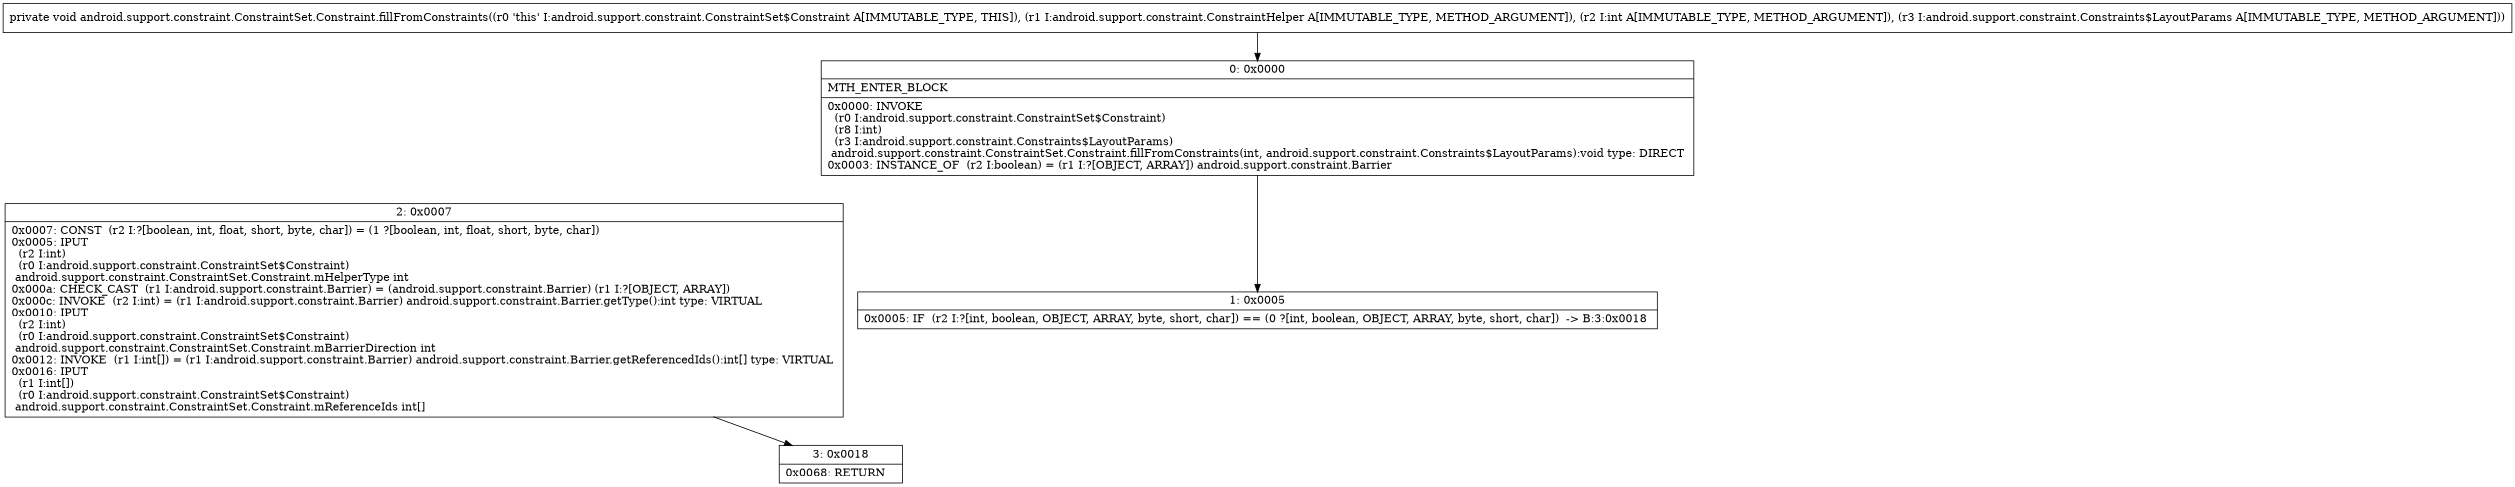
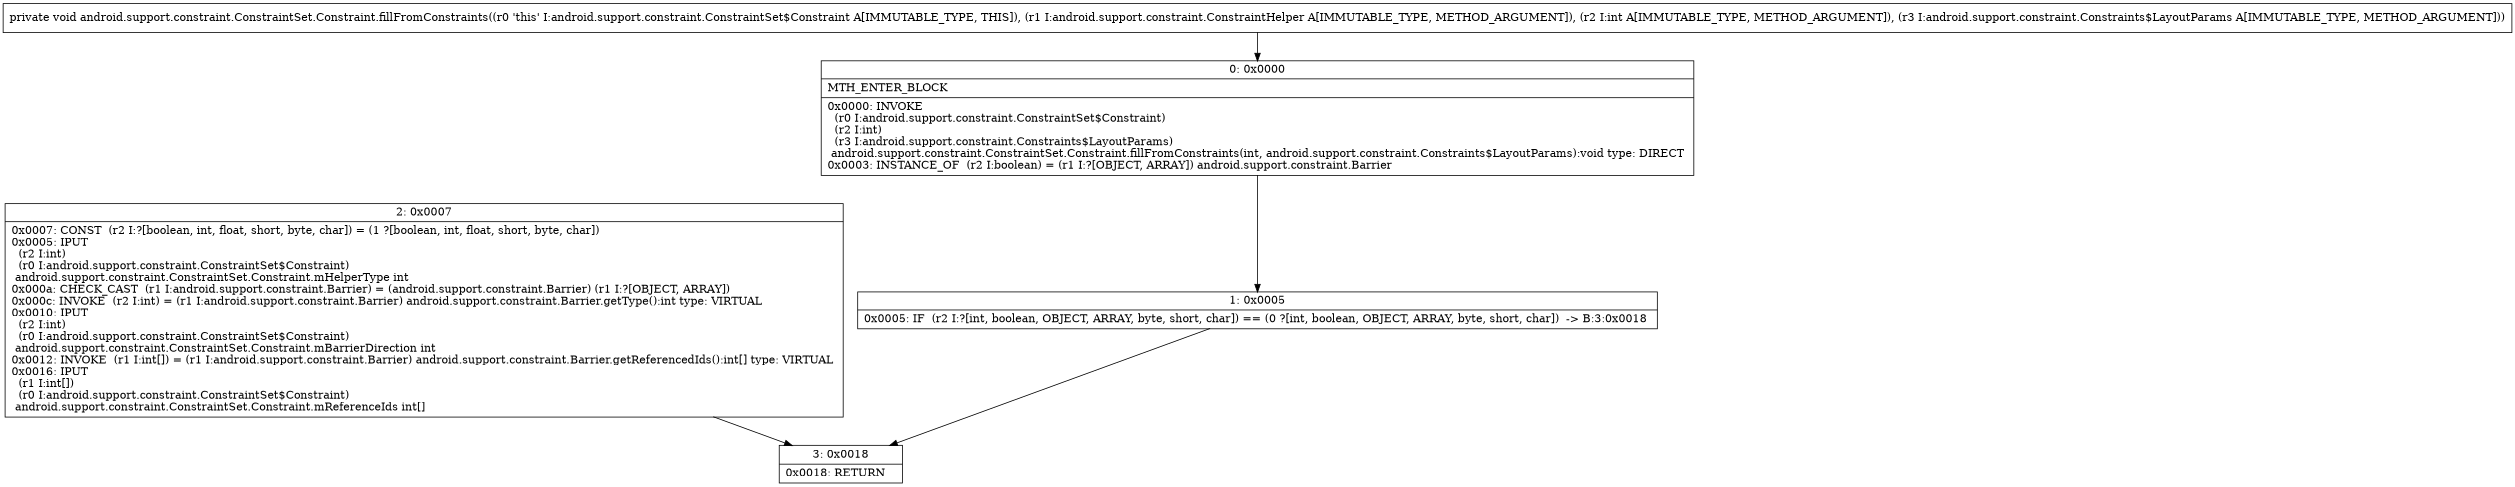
node "0: 0x0000": text "(r8 I:int)" -> "(r2 I:int)"
edge "1: 0x0005" -> "3: 0x0018": added
node "3: 0x0018": text "0x0068: RETURN" -> "0x0018: RETURN"
